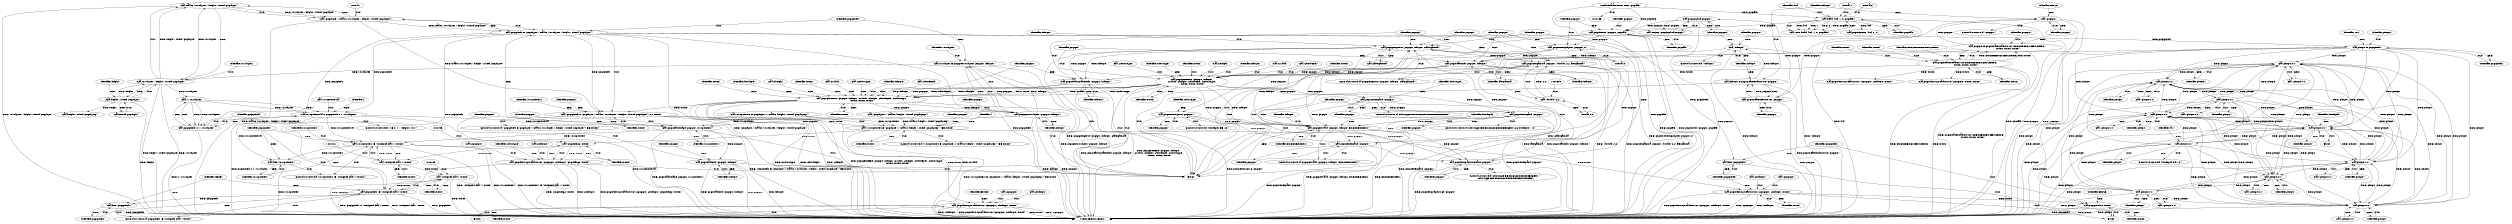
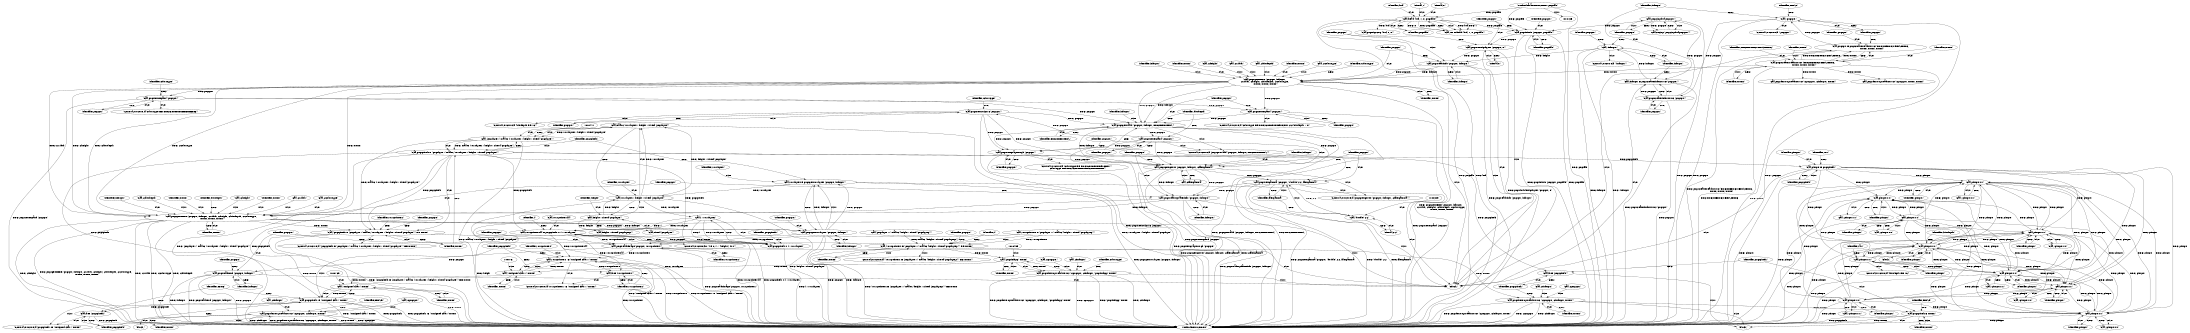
edge "(Call,!info_ptr)" -> "(Call,png_read_info (png_ptr, info_ptr))": label "DDG: info_ptr" -> "DDG: height"
edge "(Call,png_get_gAMA (png_ptr, info_ptr, &file_gamma))" -> "(Call,png_set_strip_16 (png_ptr))": reversed
node "(Call,png_set_gray_to_create (png_ptr))": label "(Call,png_set_gray_to_create (png_ptr))" -> "(Call,png_set_gray_to_rgb (png_ptr))"
